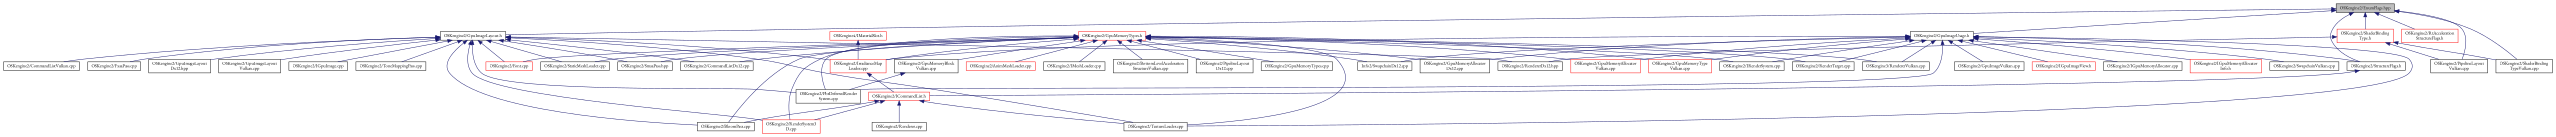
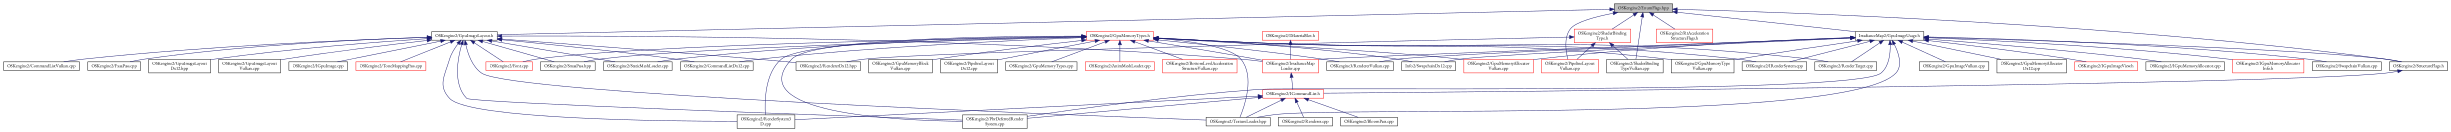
node "OSKengine4/IMaterialSlot.h": label "OSKengine4/IMaterialSlot.h" -> "OSKengine2/IMaterialSlot.h"
node "OSKengine2/GpuImageUsage.h": label "OSKengine2/GpuImageUsage.h" -> "IrradianceMap2/GpuImageUsage.h"
edge "OSKengine2/GpuMemoryAllocator Dx12.cpp" -> "OSKengine2/GpuMemoryTypes.h": removed
edge "OSKengine2/BloomPass.cpp" -> "OSKengine2/GpuMemoryTypes.h": removed
node "OSKengine2/ToneMappingPass.cpp": color black -> red
node "OSKengine2/IMeshLoader.cpp": removed
node "OSKengine2/BottomLevelAcceleration StructureVulkan.cpp": color black -> red
node "OSKengine2/GpuMemoryType Vulkan.cpp": color red -> black
node "OSKengine2/PipelineLayout Vulkan.cpp": color black -> red
edge "OSKengine2/PbrDeferredRender System.cpp" -> "OSKengine2/GpuMemoryBlock Vulkan.cpp": now "OSKengine2/PbrDeferredRender System.cpp" -> "OSKengine2/ICommandList.h"
edge "OSKengine2/BloomPass.cpp" -> "OSKengine2/GpuImageLayout.h": removed
node "OSKengine2/RenderSystem3 D.cpp": color red -> black
node "OSKengine2/TextureLoader.cpp": label "OSKengine2/TextureLoader.cpp" -> "OSKengine2/TextureLoader.hpp"
